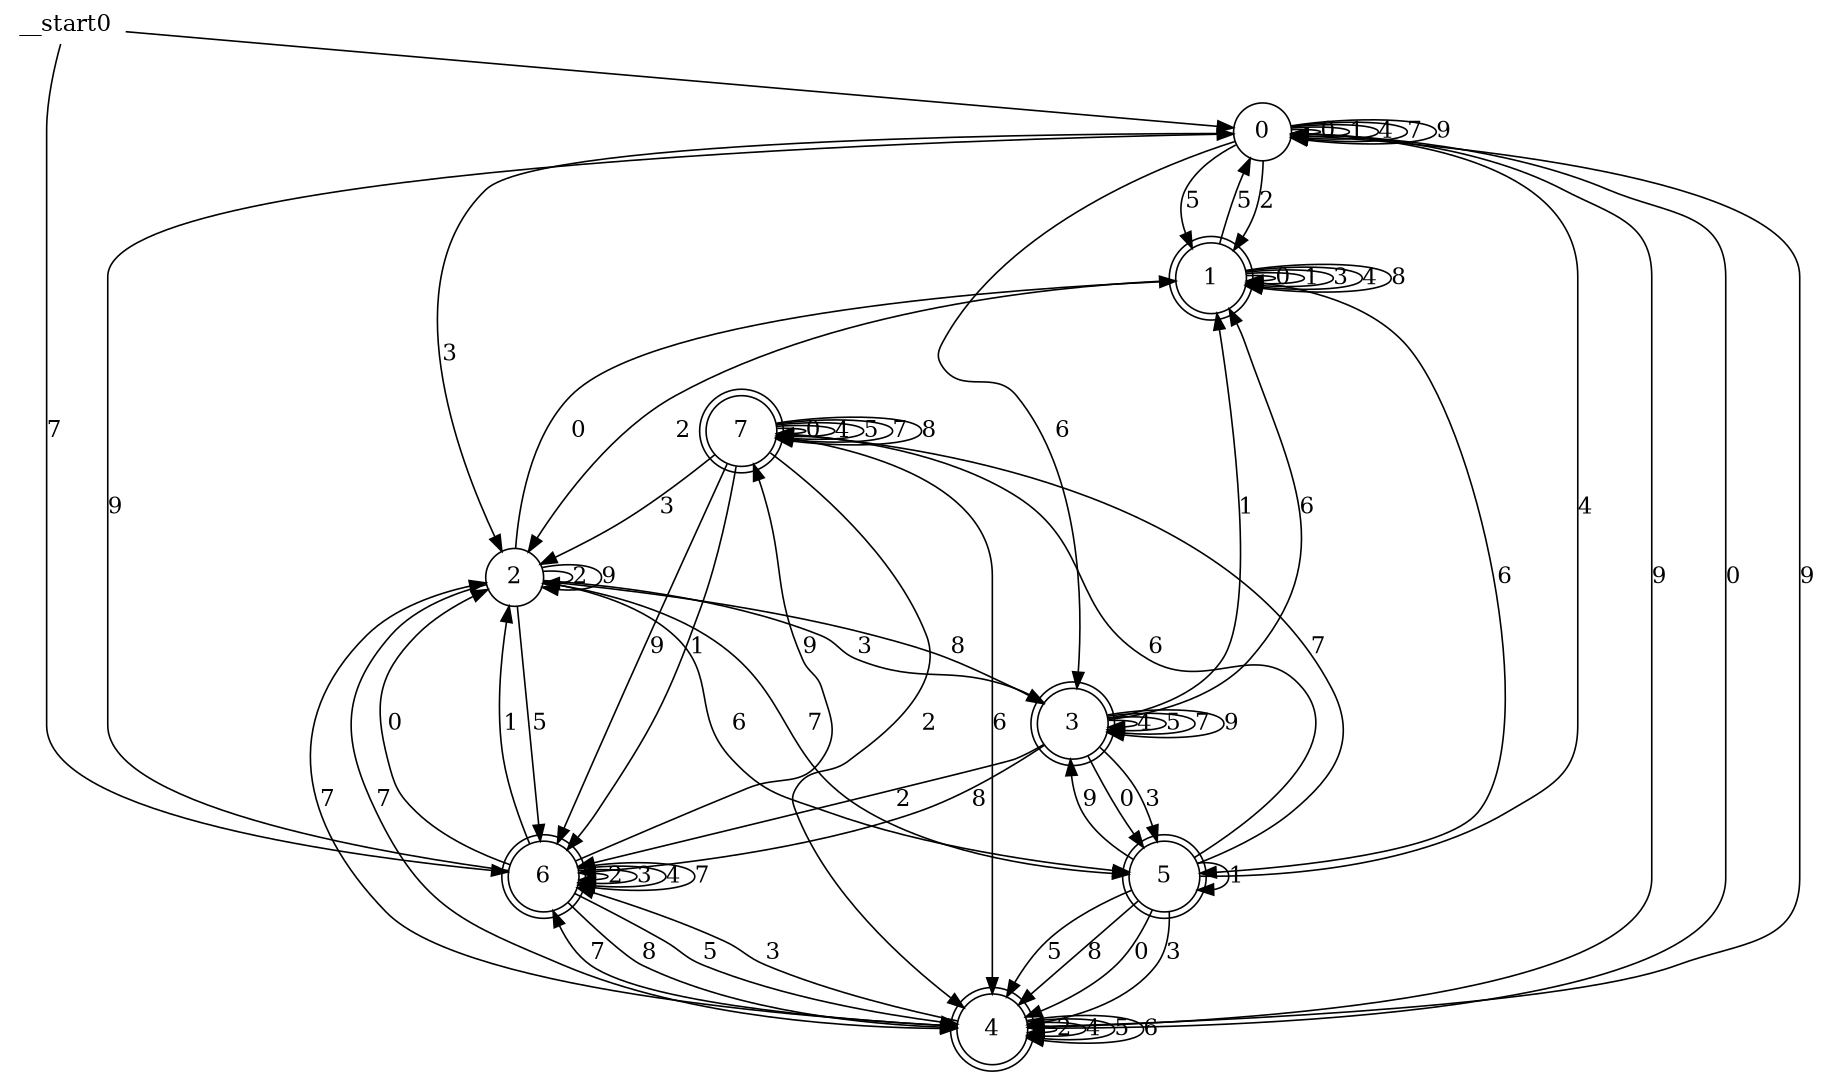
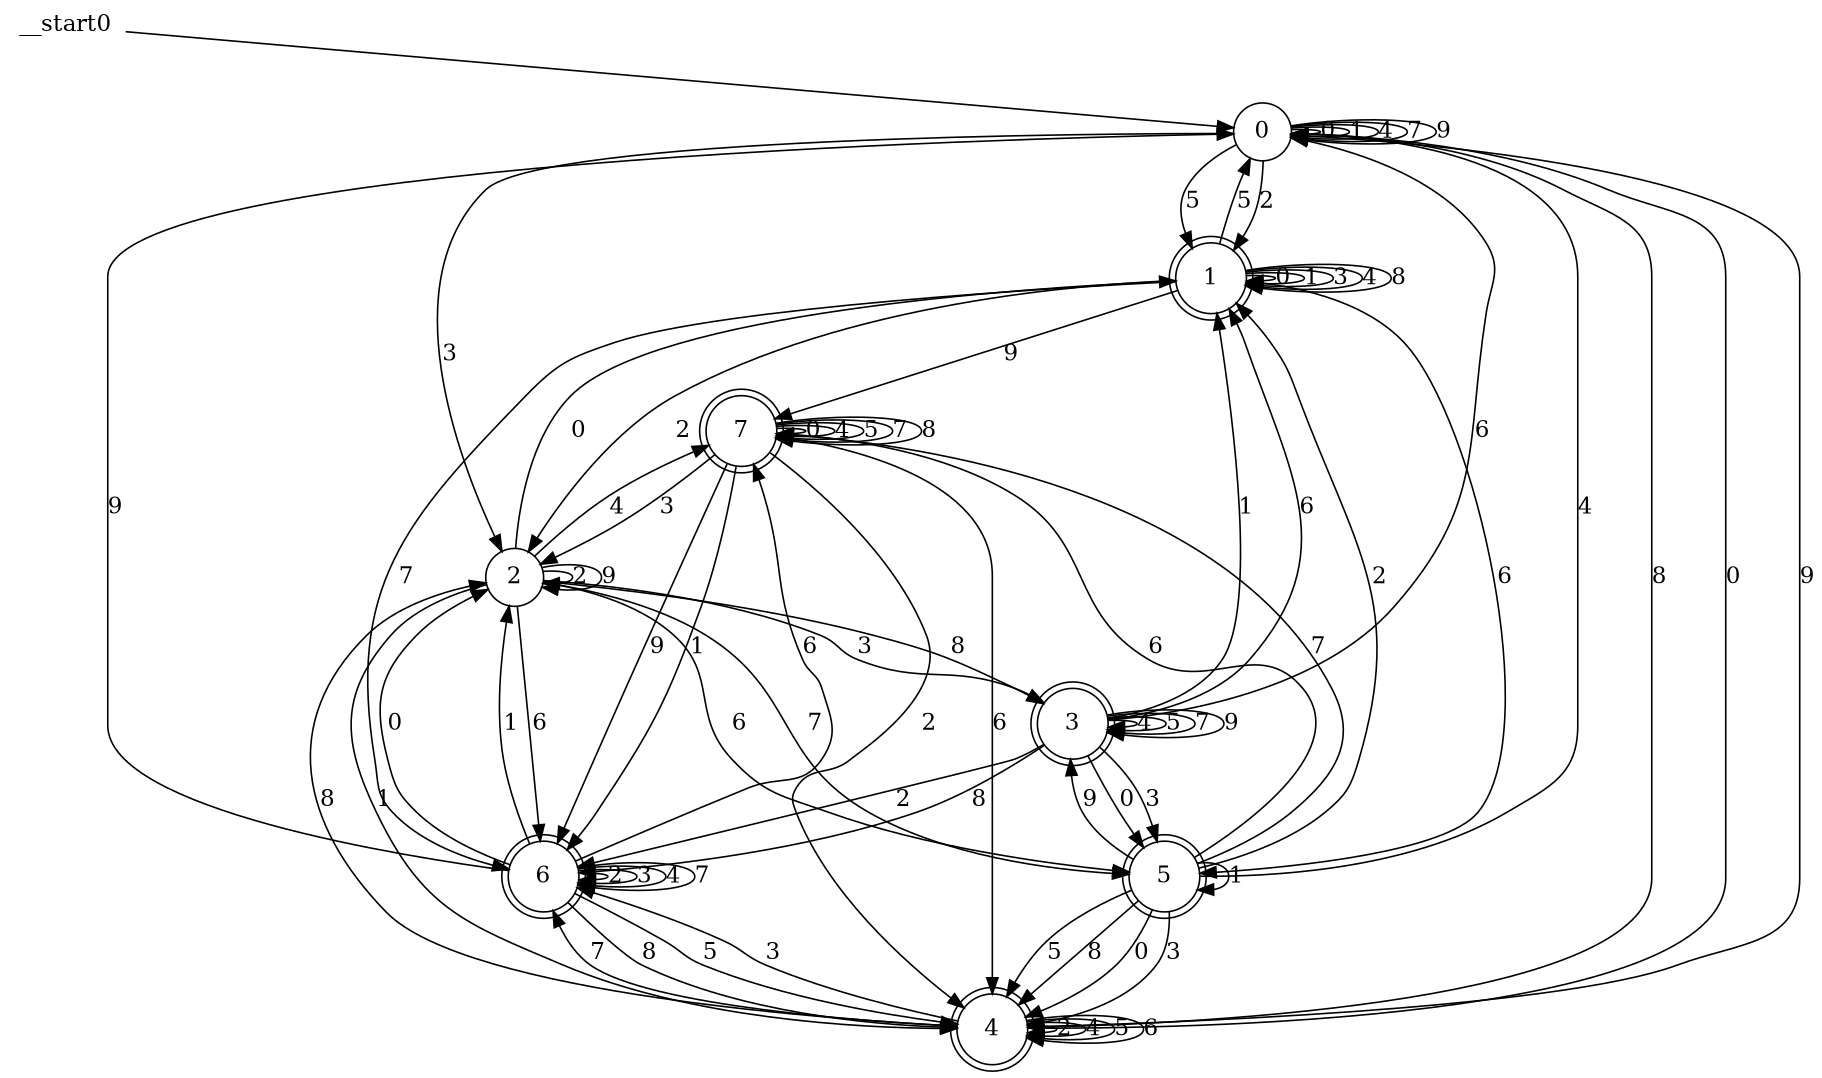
edge "1" -> "7": added, label "9"
edge "0" -> "3": reversed
edge "2" -> "7": added, label "4"
edge "0" -> "4": label "9" -> "8"
edge "__start0" -> "6": now "1" -> "6"
edge "5" -> "1": added, label "2"
edge "6" -> "7": label "9" -> "6"
edge "2" -> "6": label "5" -> "6"
edge "4" -> "2": label "7" -> "8"
edge "2" -> "4": label "7" -> "1"
